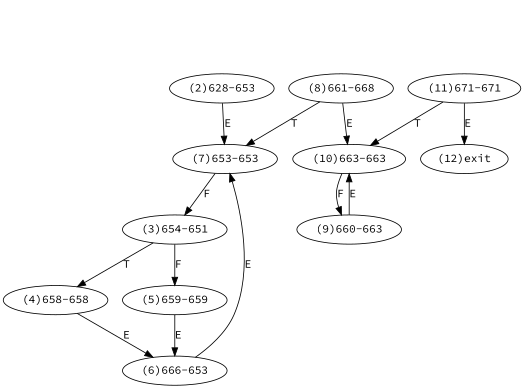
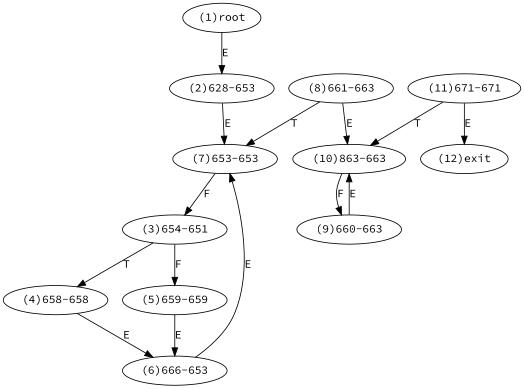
node "(1)root": added
node "(8)661-668": label "(8)661-668" -> "(8)661-663"
node "(10)663-663": label "(10)663-663" -> "(10)863-663"
